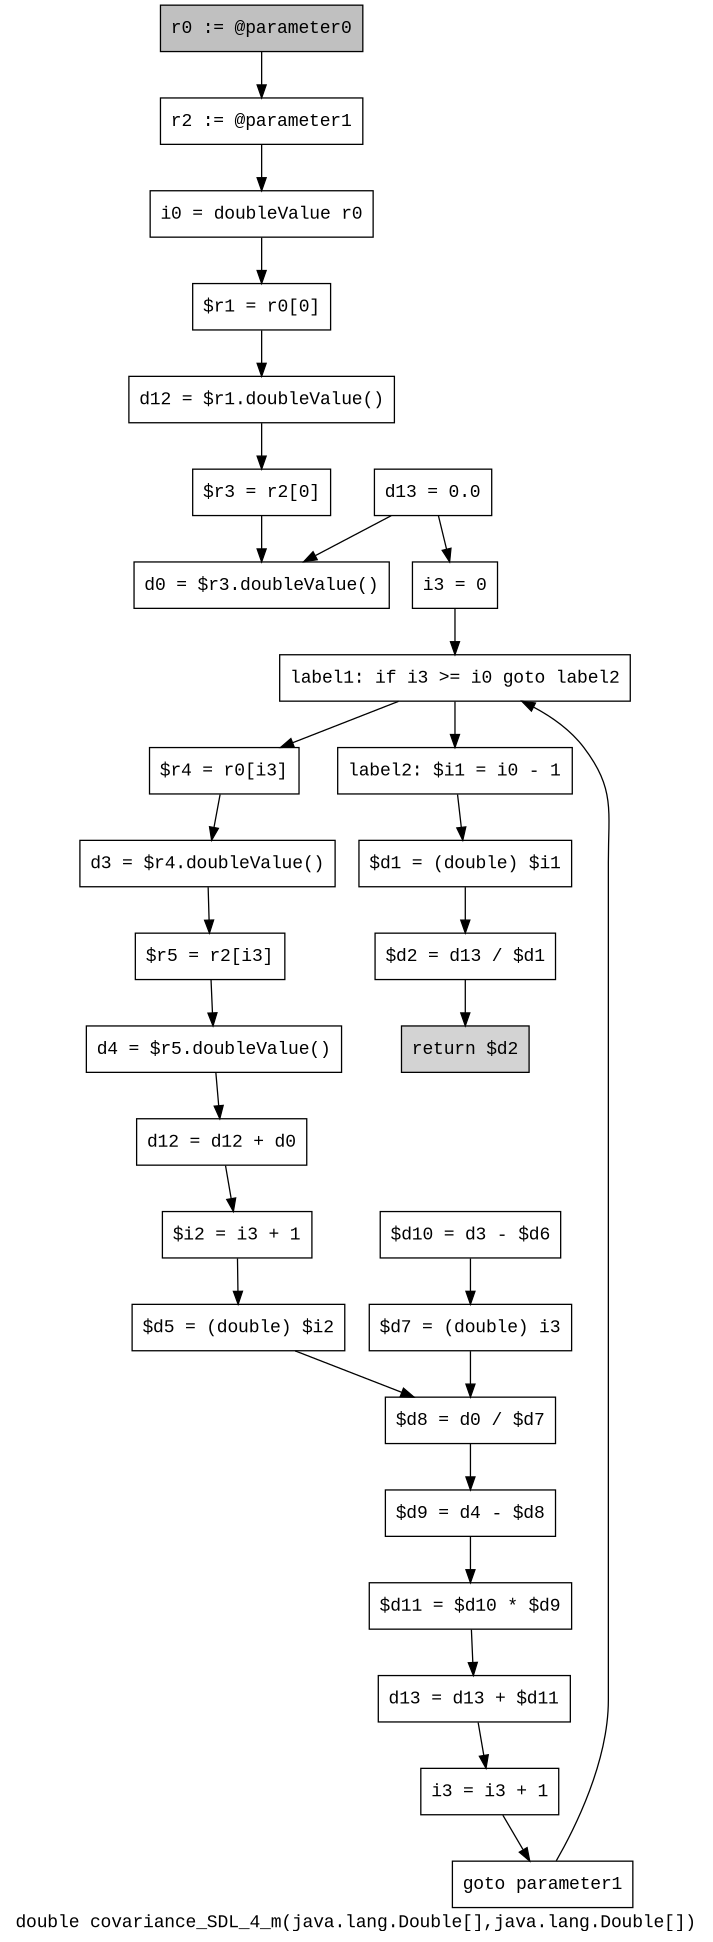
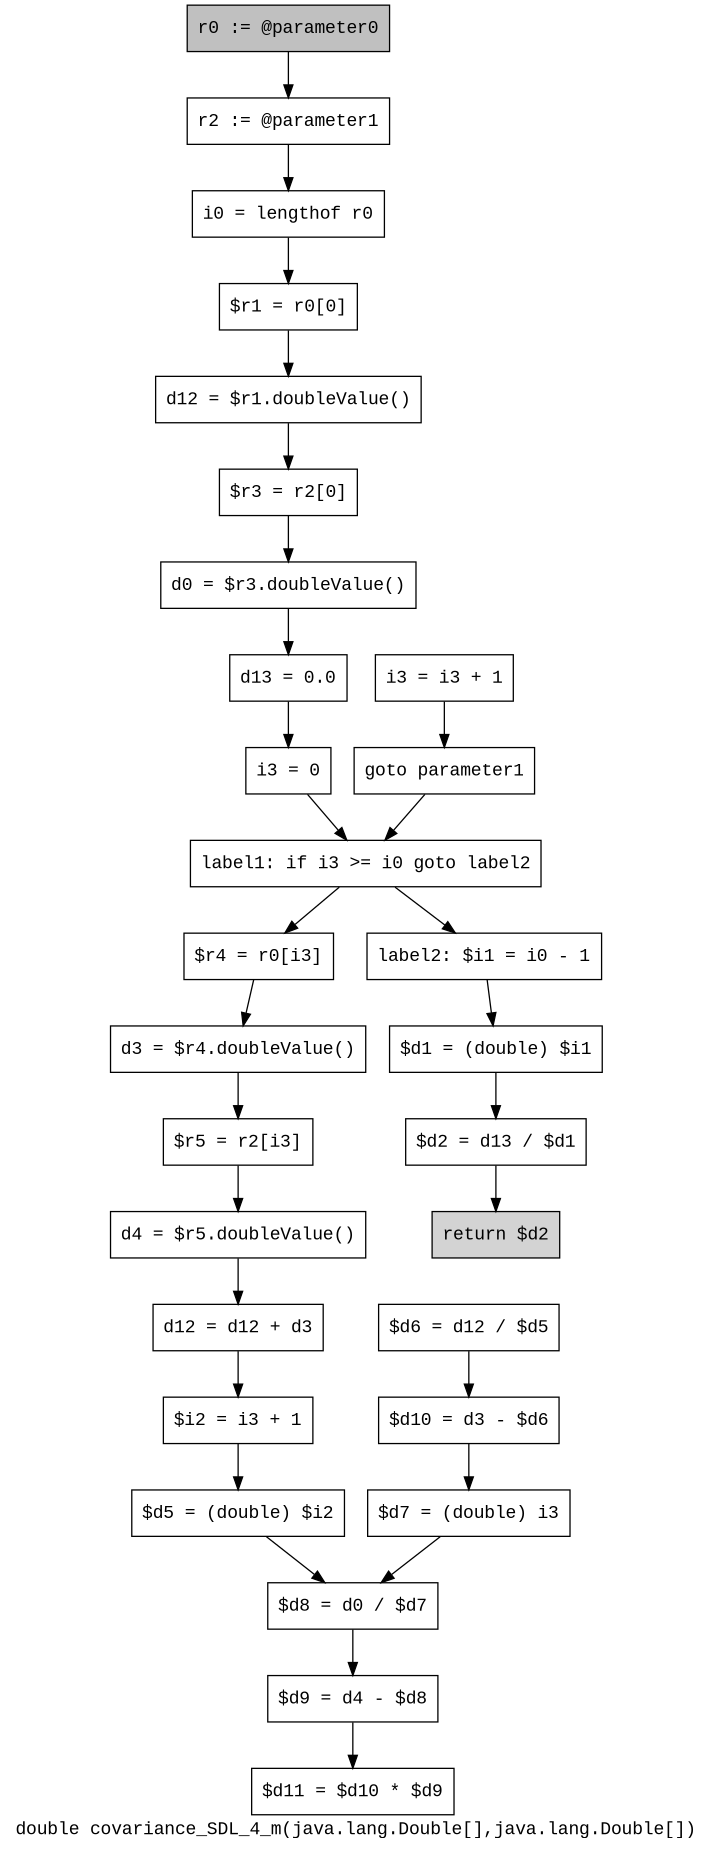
node "i0 = doubleValue r0": label "i0 = doubleValue r0" -> "i0 = lengthof r0"
edge "d13 = 0.0" -> "d0 = $r3.doubleValue()": reversed
node "d12 = d12 + d0": label "d12 = d12 + d0" -> "d12 = d12 + d3"
node "$d6 = d12 / $d5": added
node "d13 = d13 + $d11": removed
